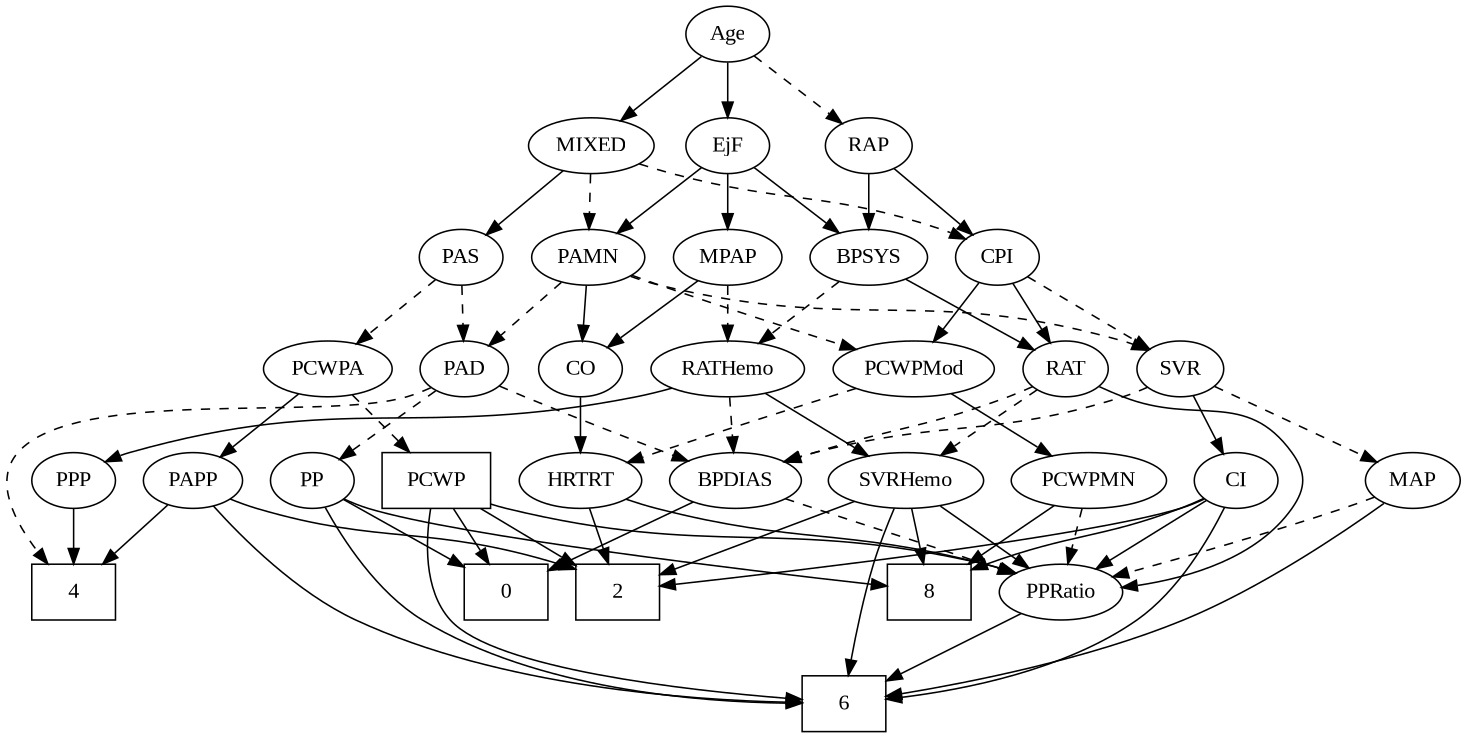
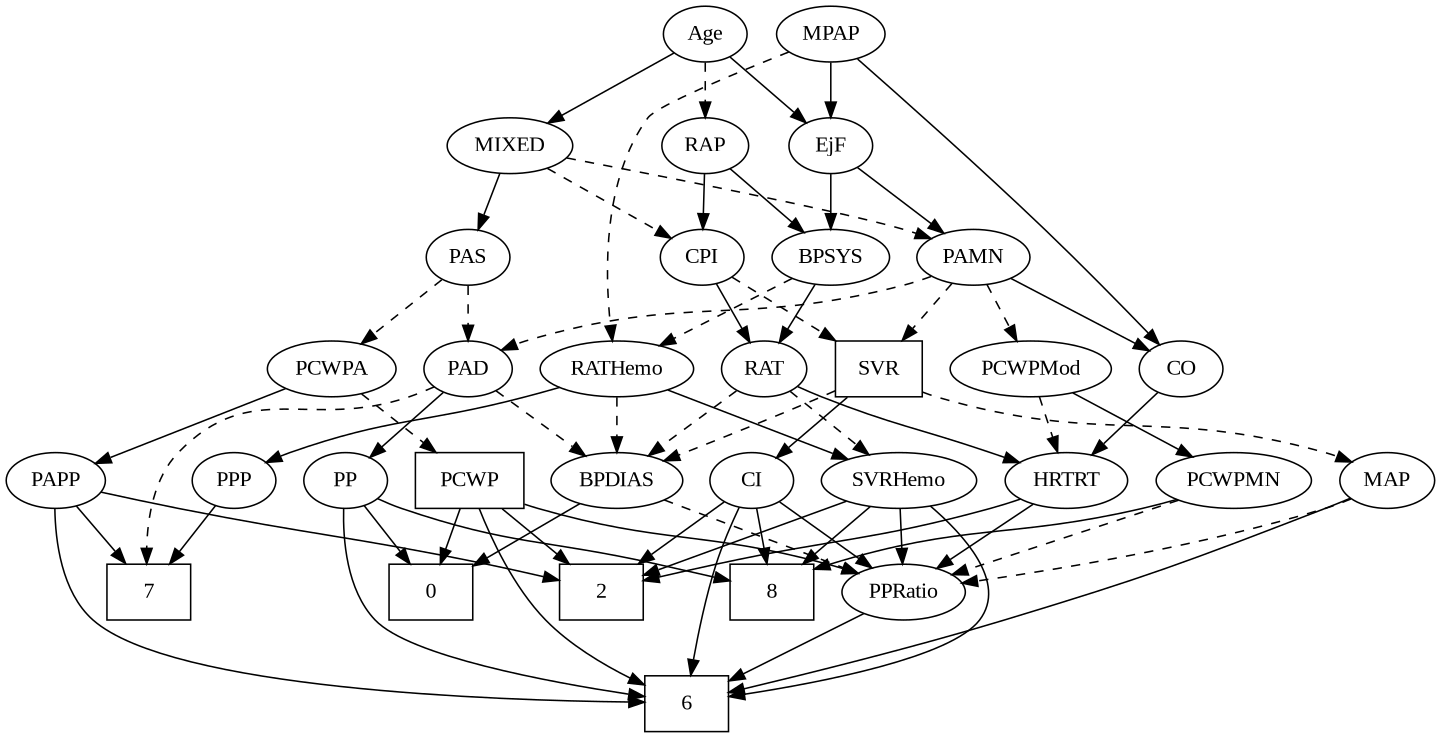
edge "EjF" -> "MPAP": reversed
edge "CPI" -> "PCWPMod": removed
node "SVR": shape ellipse -> box
edge "PAD" -> "PP": style dashed -> solid
edge "RAT" -> "PPRatio": now "RAT" -> "HRTRT"
node "4": label "4" -> "7"
